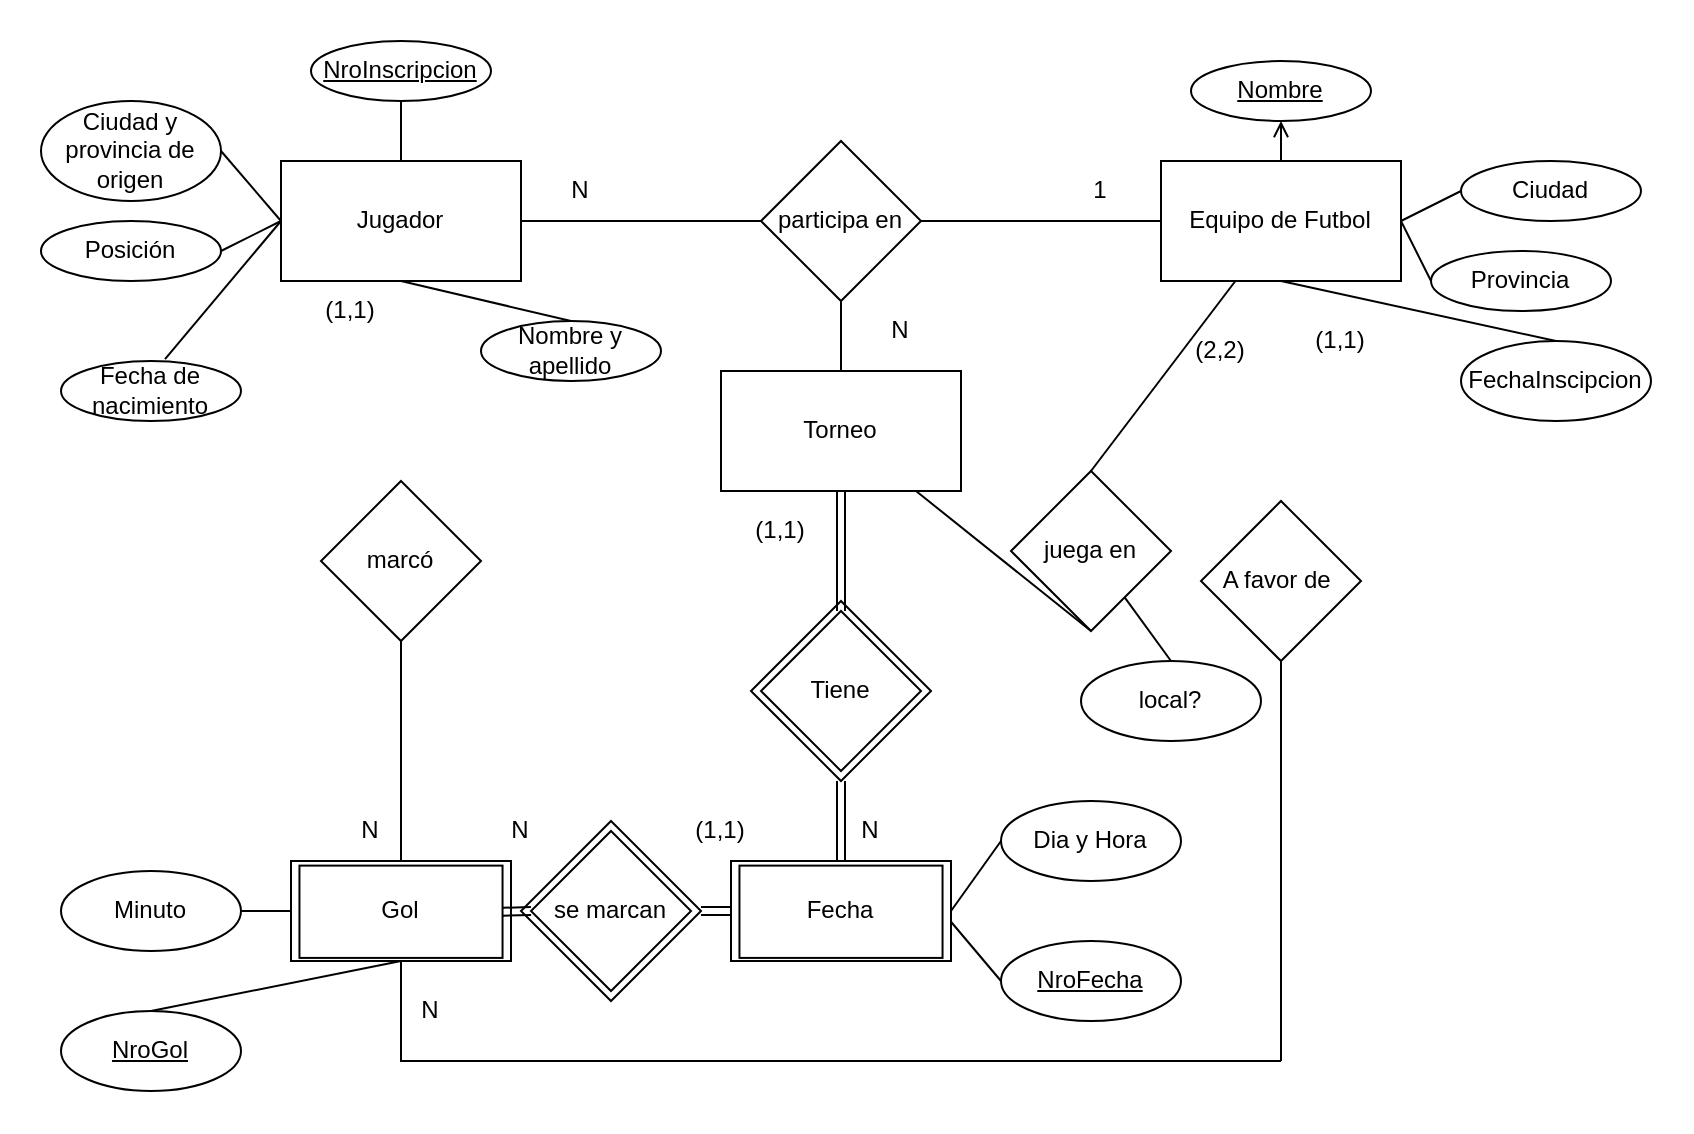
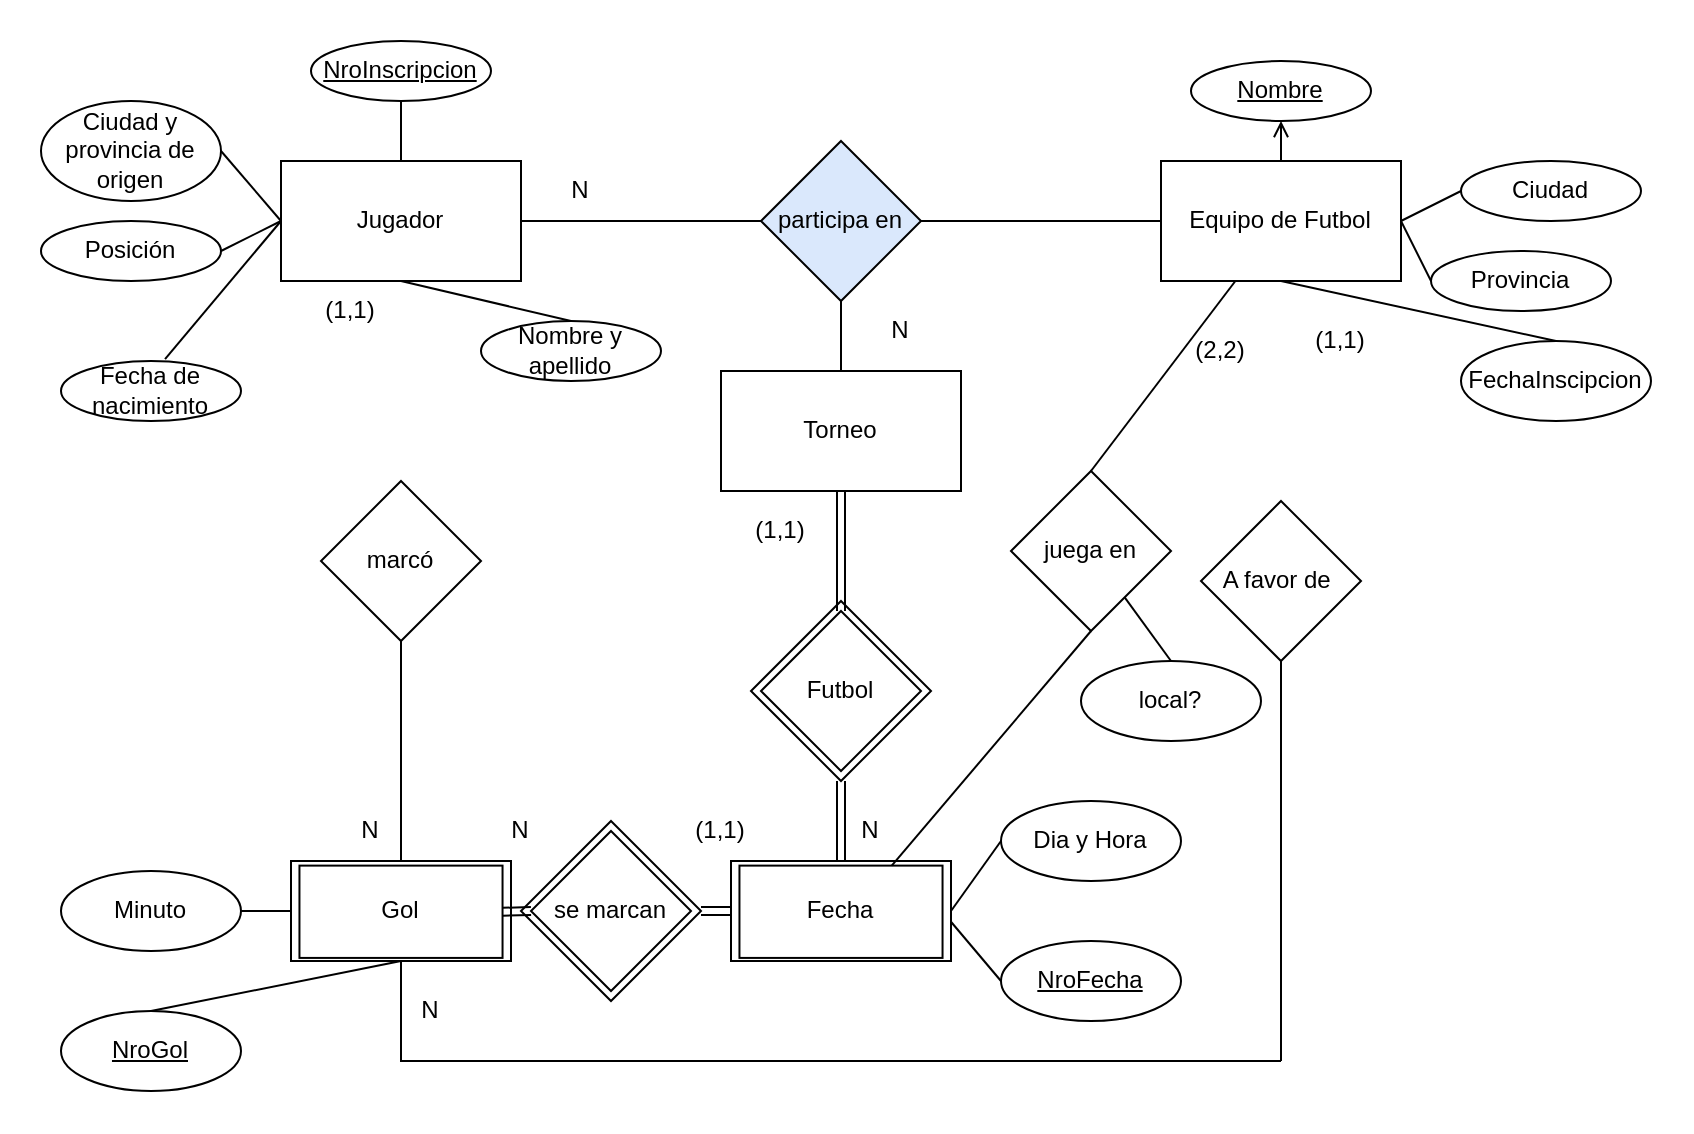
node "1": removed
node "participa en": fillcolor #ffffff -> #dae8fc
edge "Torneo" -- "juega en": now "Fecha" -- "juega en"
node "Tiene": label "Tiene" -> "Futbol"
